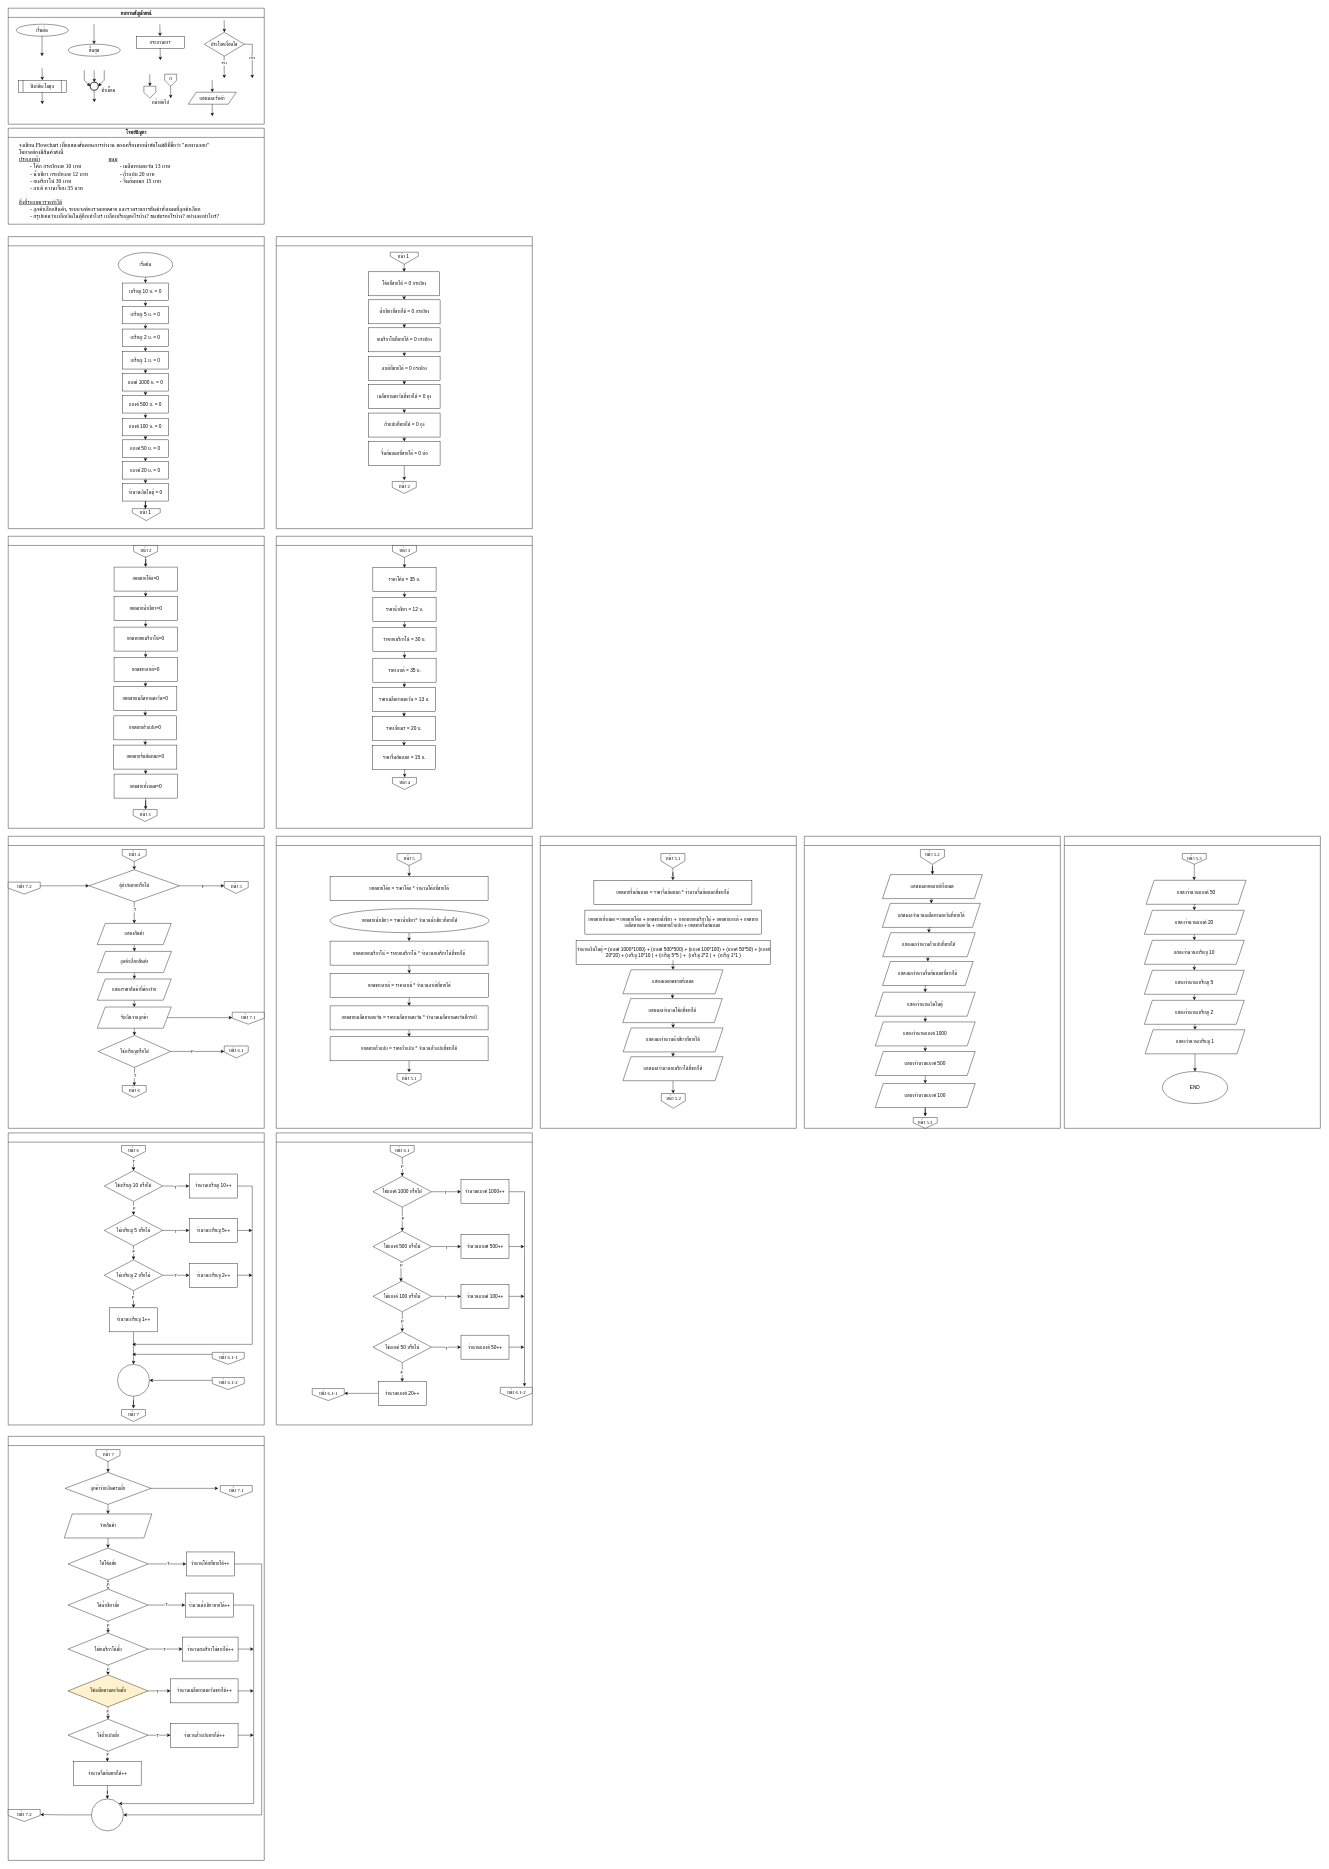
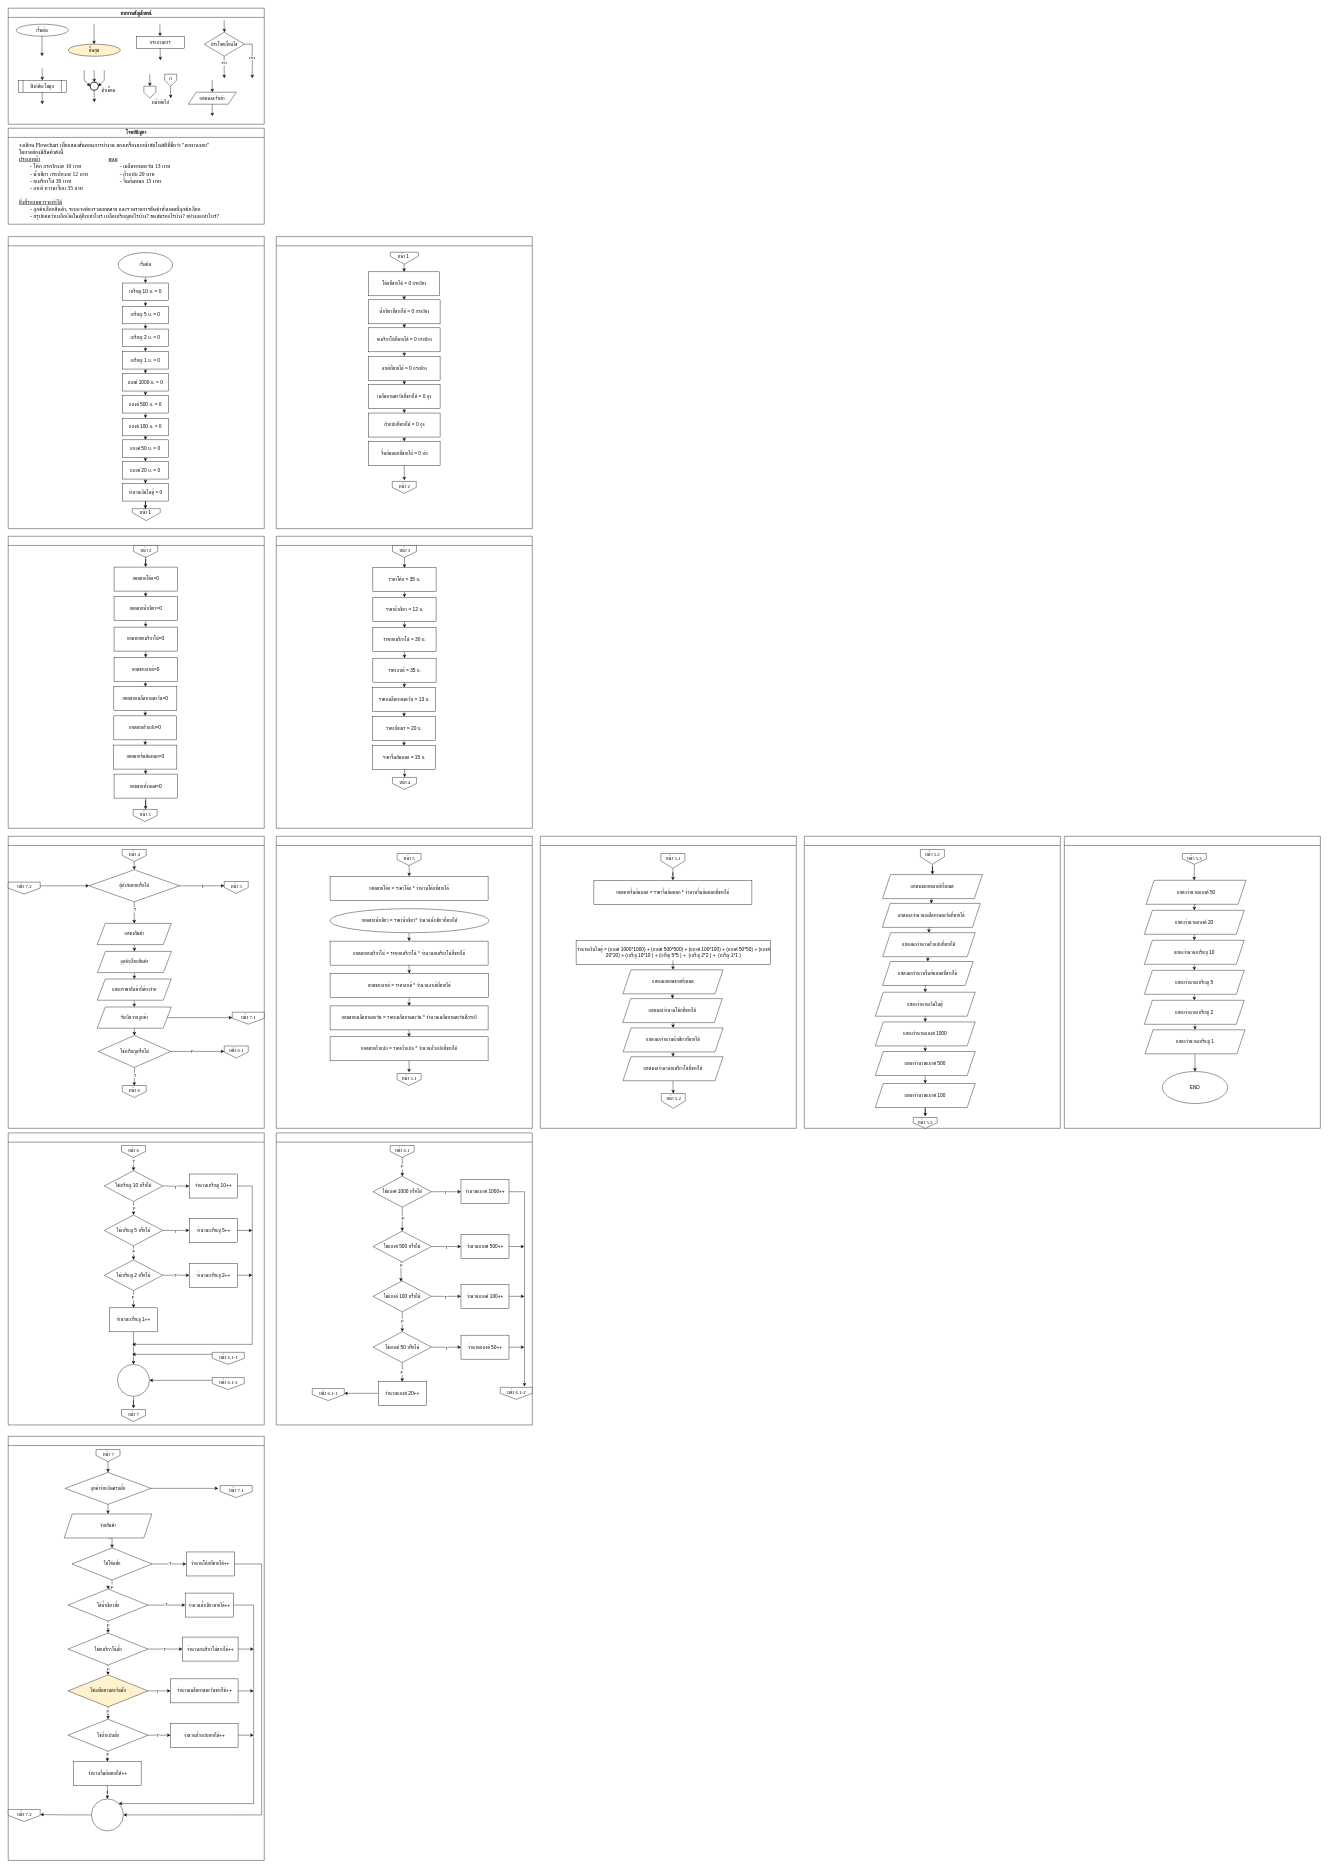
node "สิ้นสุด": fillcolor #ffffff -> #fff2cc
node "ยอดขายทั้งหมด = ยอดขายโค้ก + ยอดขายน้ำขียว + ยอกขายอเมริกาโน่ + ยอดขายลาเต้ + ยอดขายเมล็ดทานตะวัน + ยอดขายถั่วแปบ + ยอดขายจิ้นส้มหมก": removed
node "ใช่โค้กมั้ย": moved (108, 1564) -> (112, 1564)
